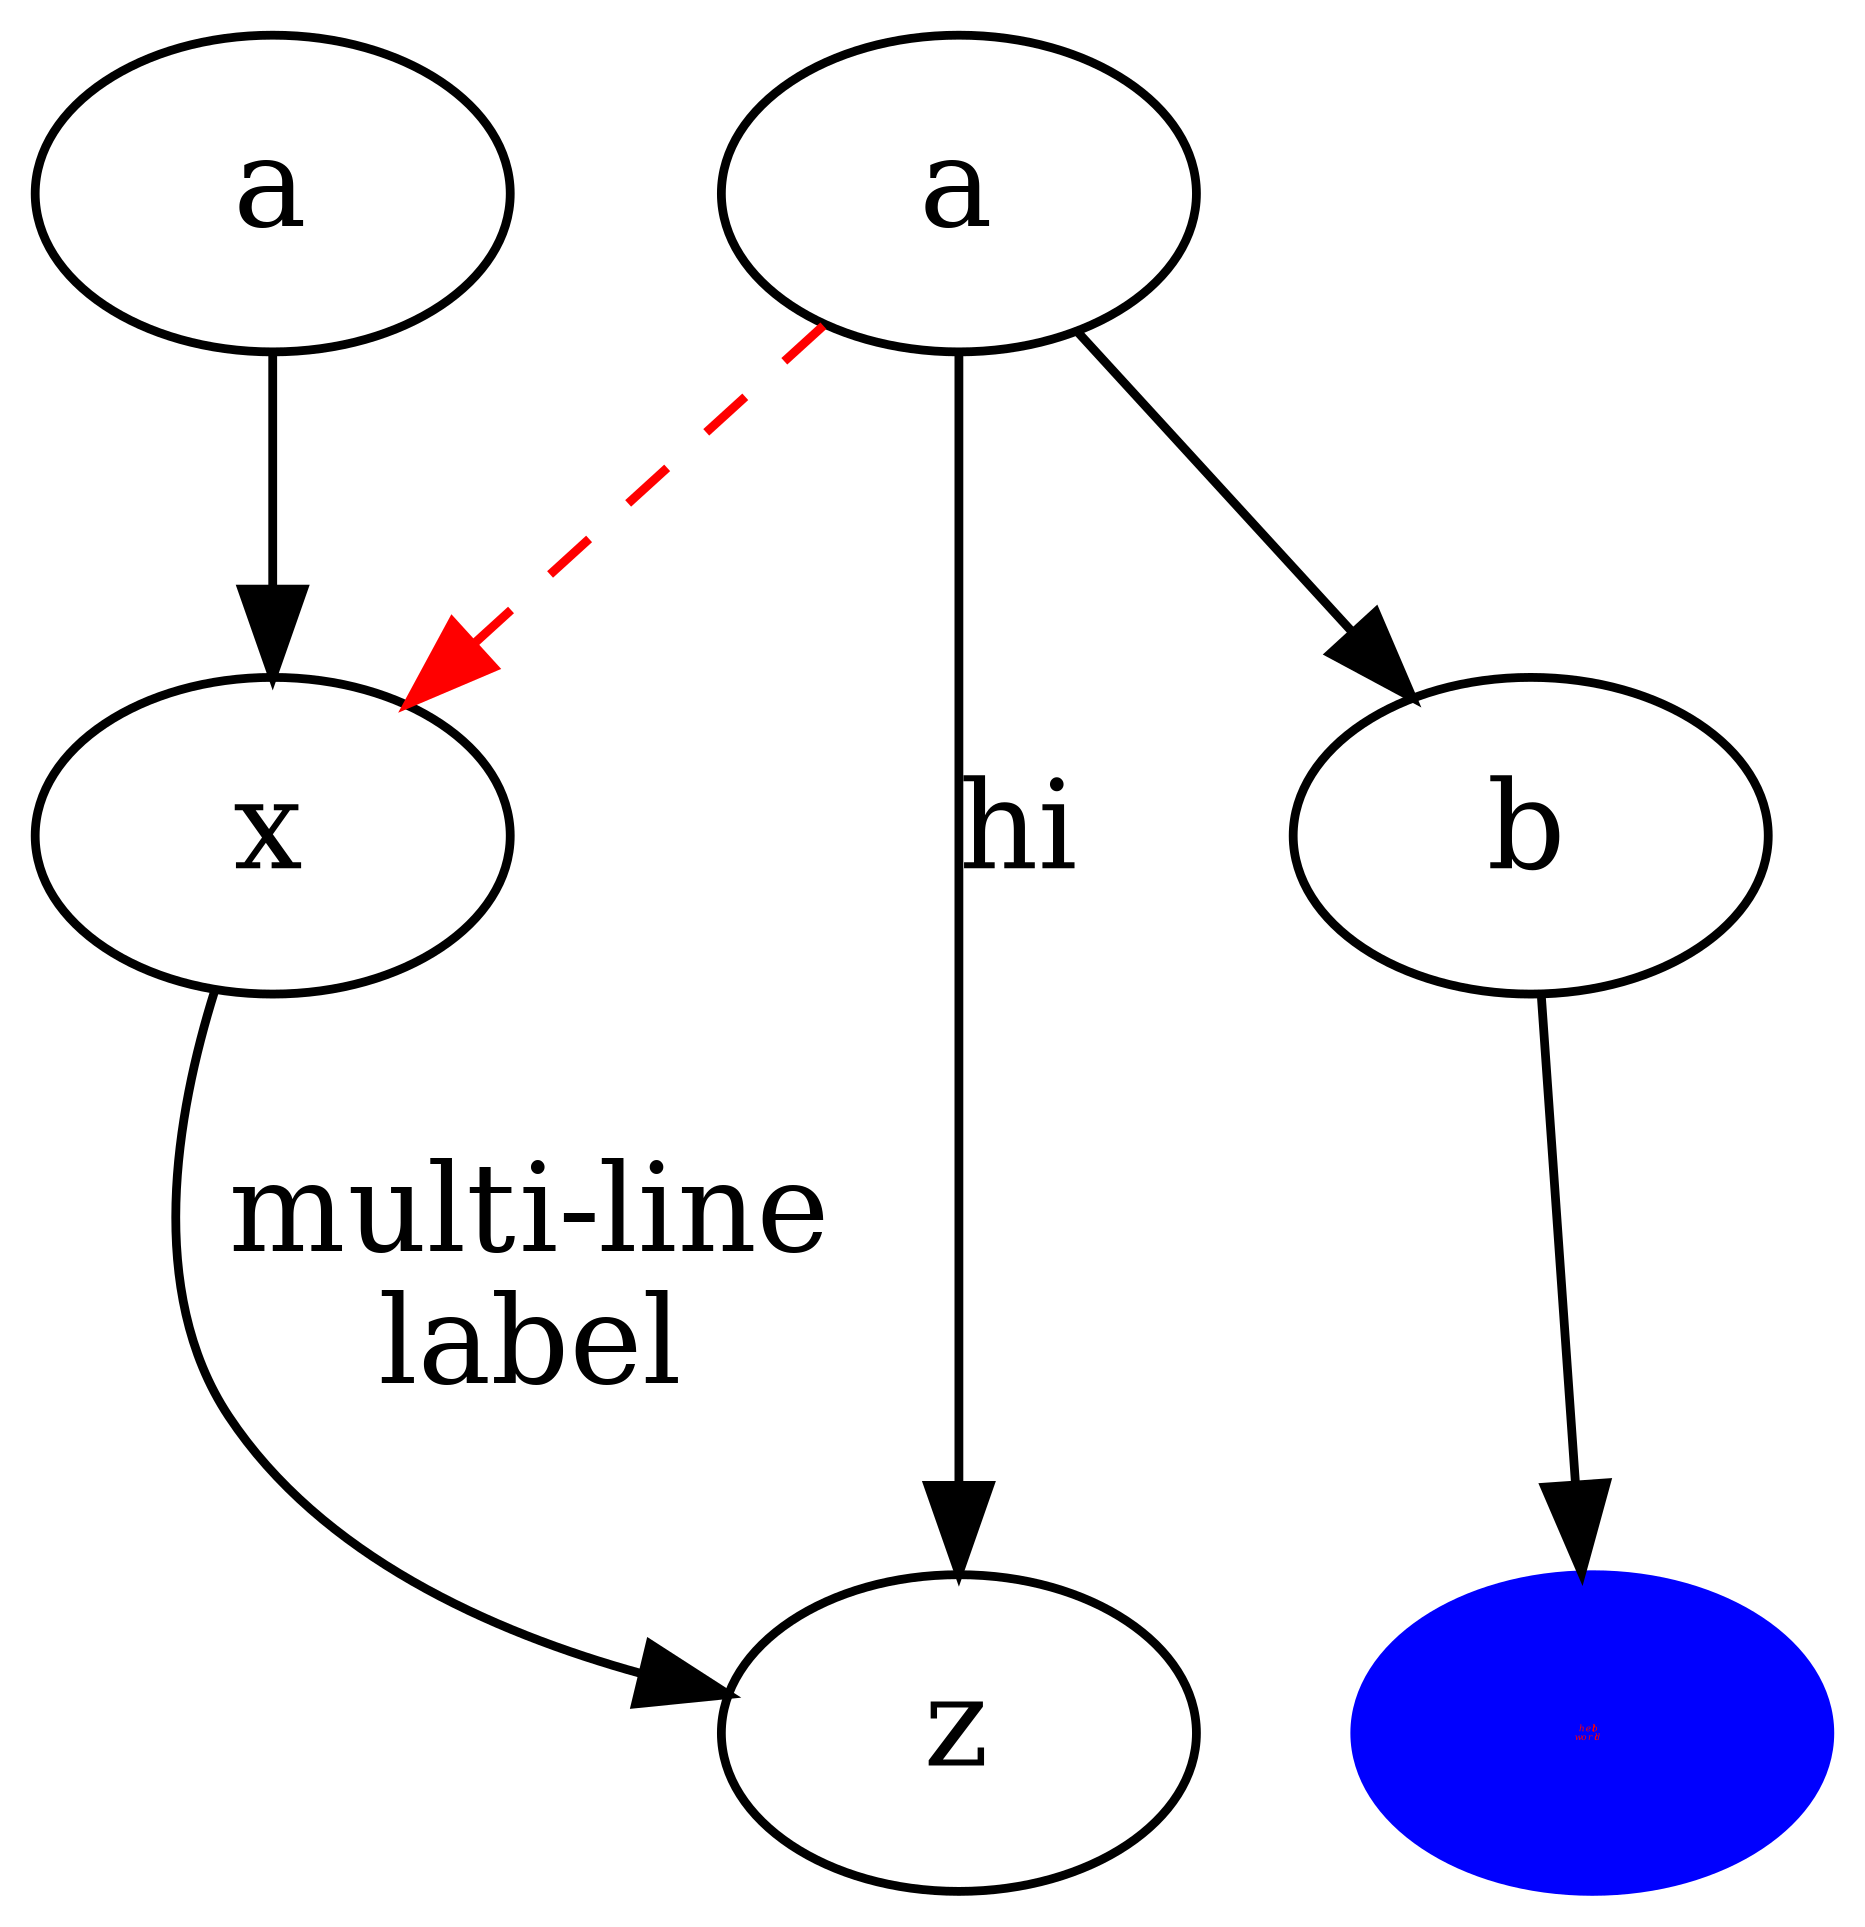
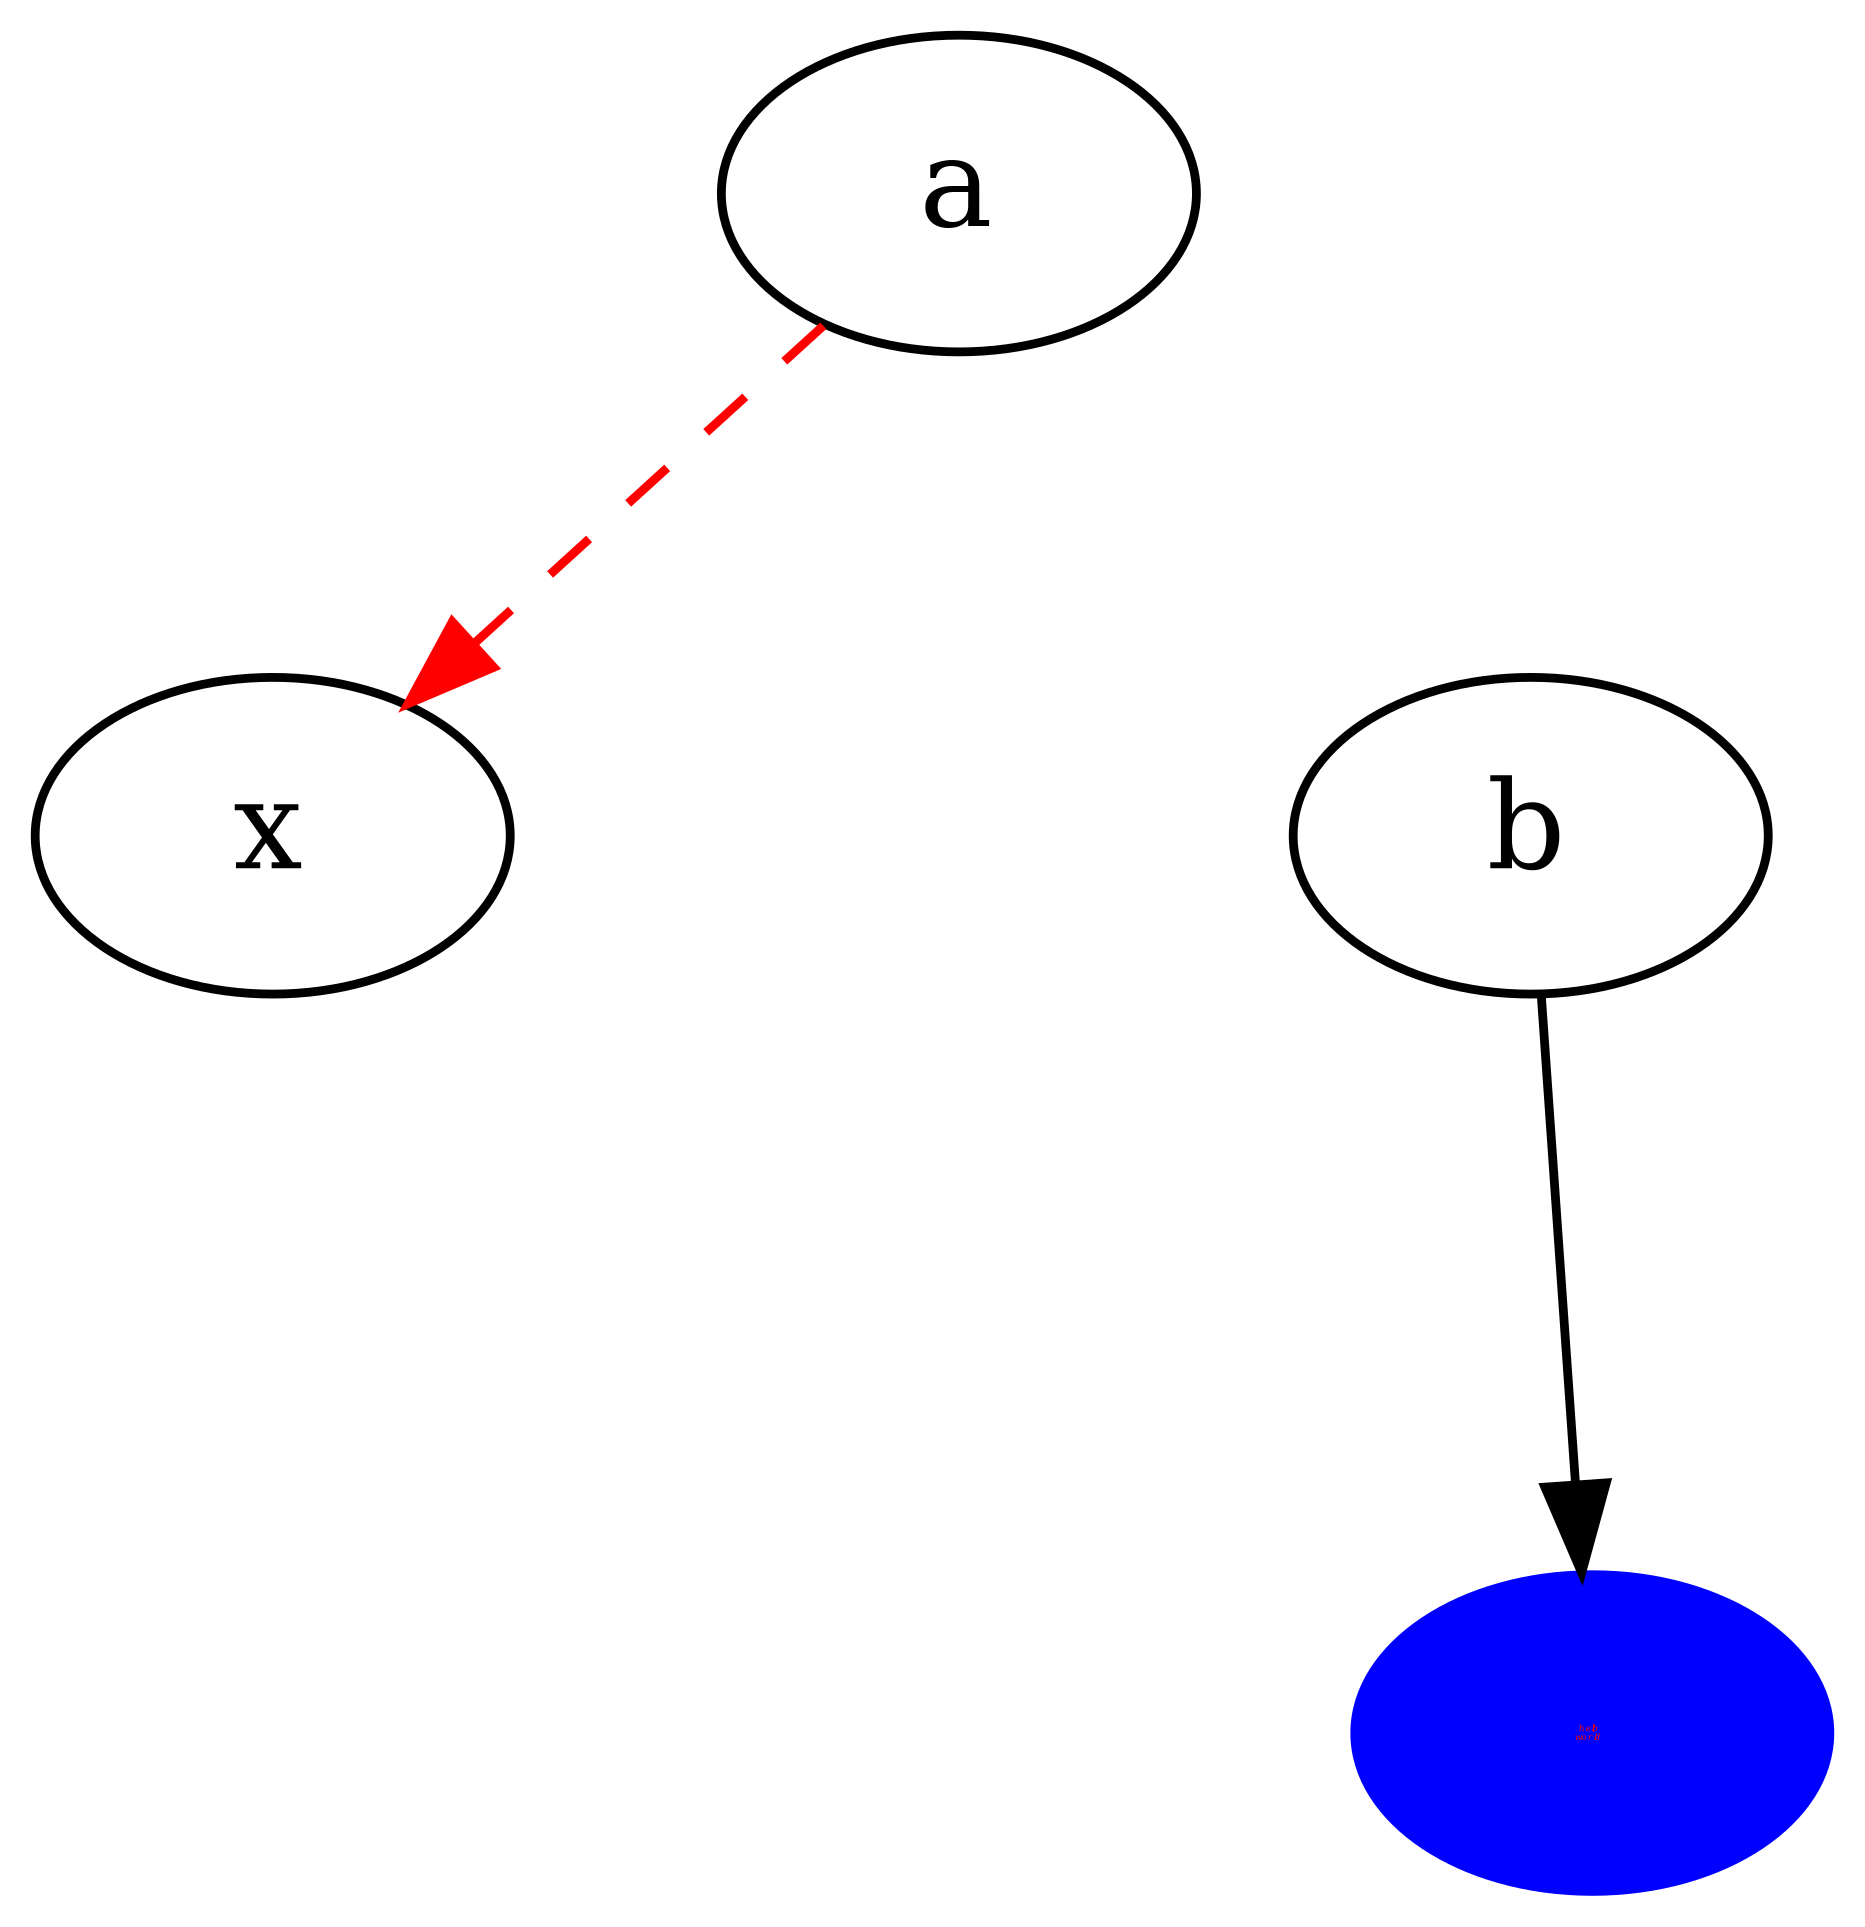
node "󠀁a": removed
edge "a" -> "b": removed
node "z": removed
